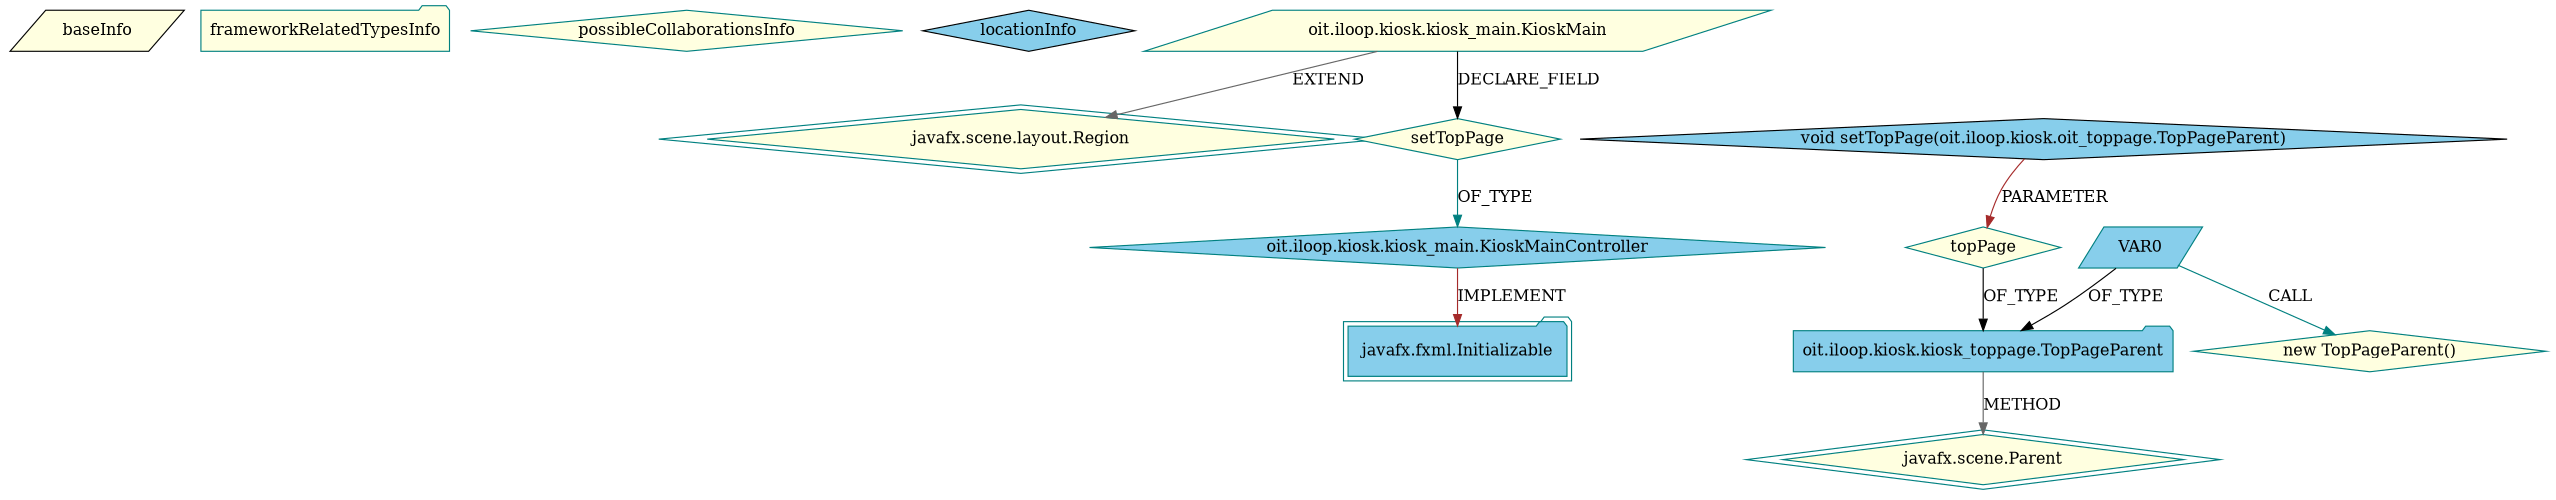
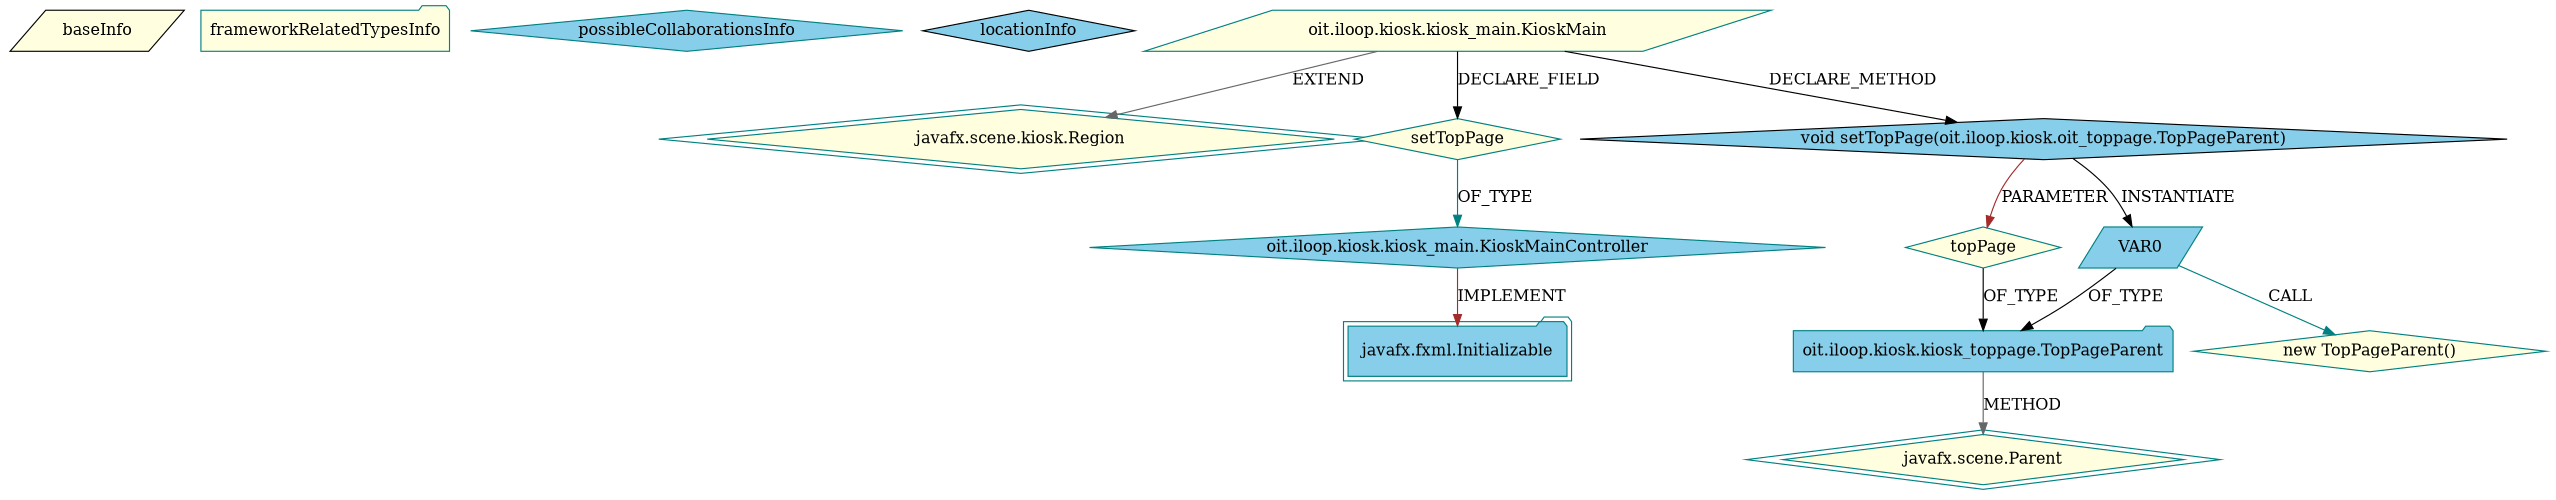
node "possibleCollaborationsInfo": fillcolor lightyellow -> skyblue
edge "oit.iloop.kiosk.kiosk_main.KioskMain" -> "void setTopPage(oit.iloop.kiosk.oit_toppage.TopPageParent)": added, label "DECLARE_METHOD"
node "javafx.scene.layout.Region": label "javafx.scene.layout.Region" -> "javafx.scene.kiosk.Region"
edge "void setTopPage(oit.iloop.kiosk.oit_toppage.TopPageParent)" -> "VAR0": added, label "INSTANTIATE"
